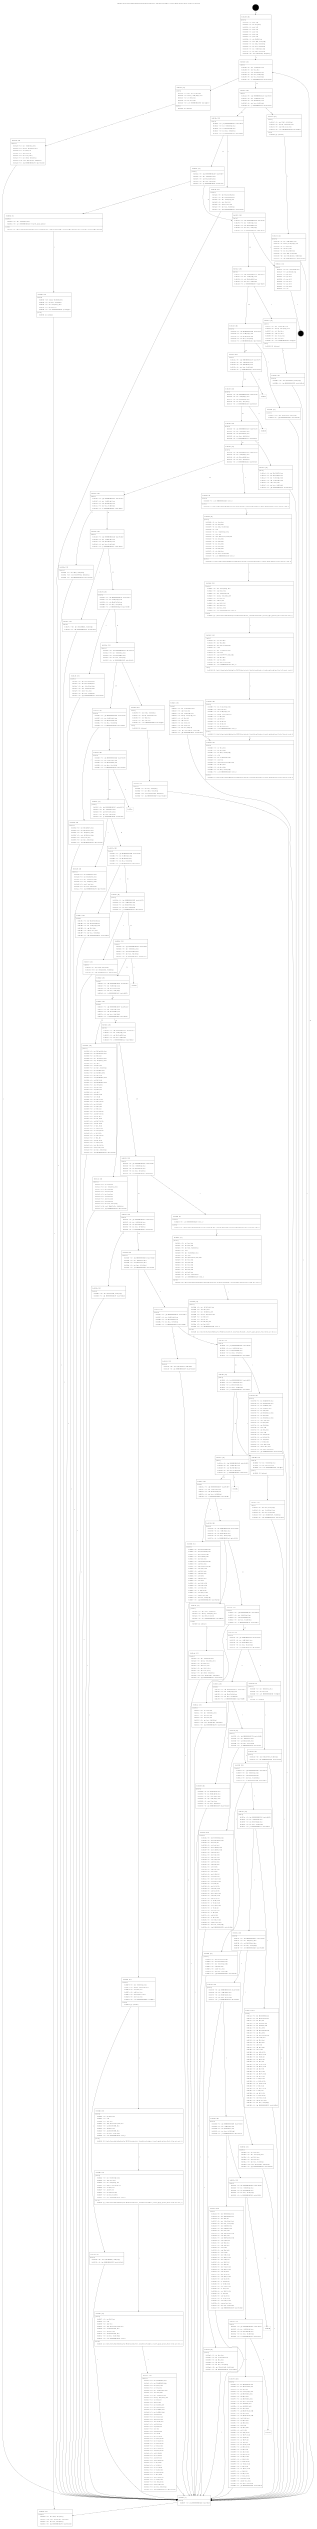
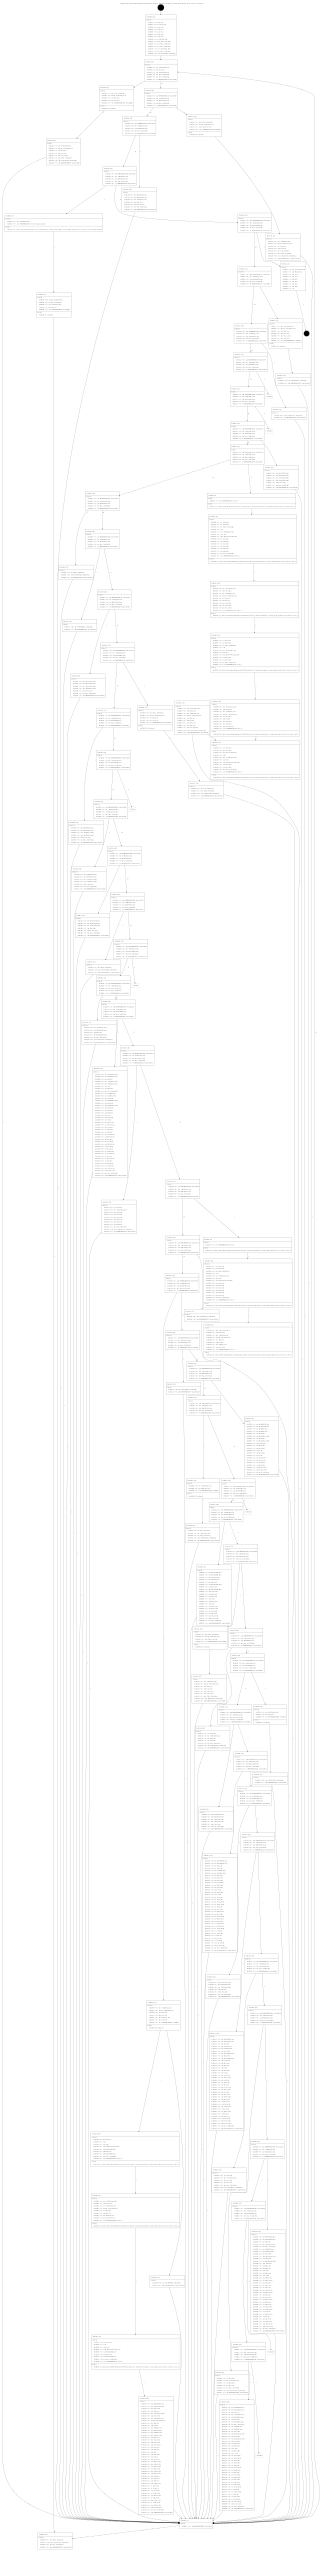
node "0x401c45 [34]": added
